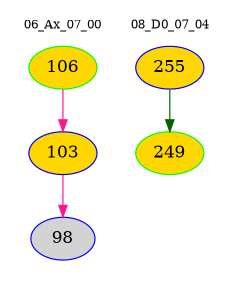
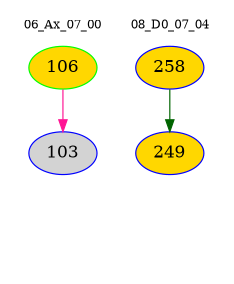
node "255": label "255" -> "258"
node "103": fillcolor gold -> lightgrey
node "249": color green -> blue
node "98": removed
